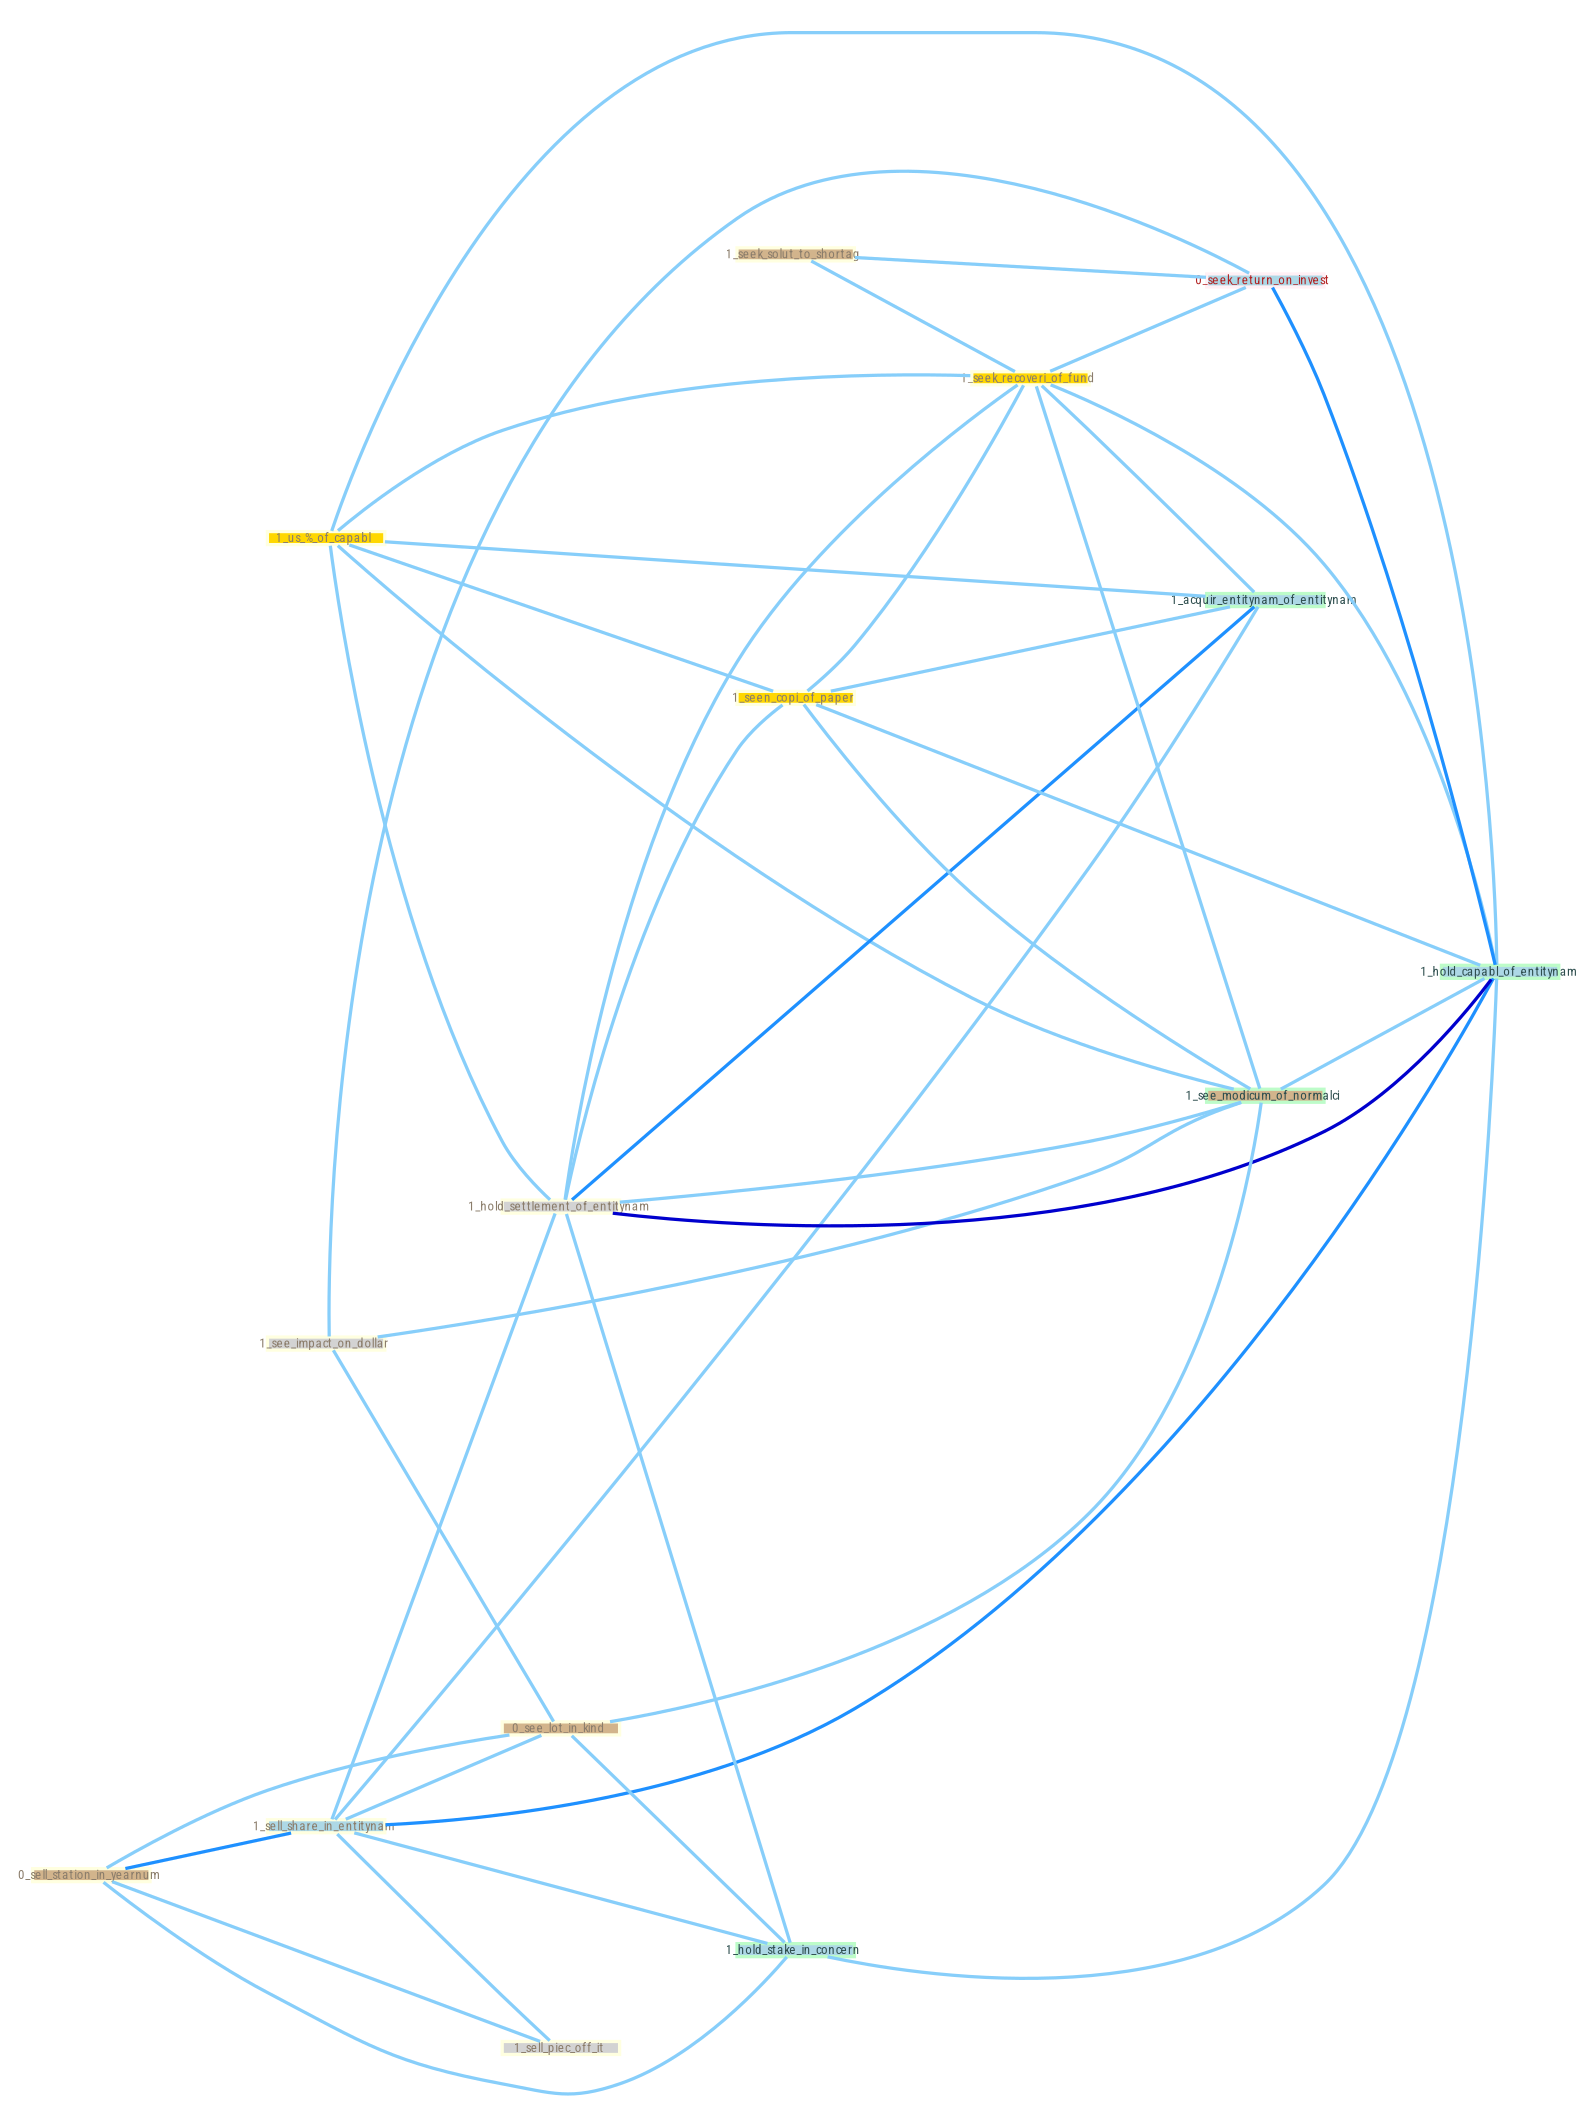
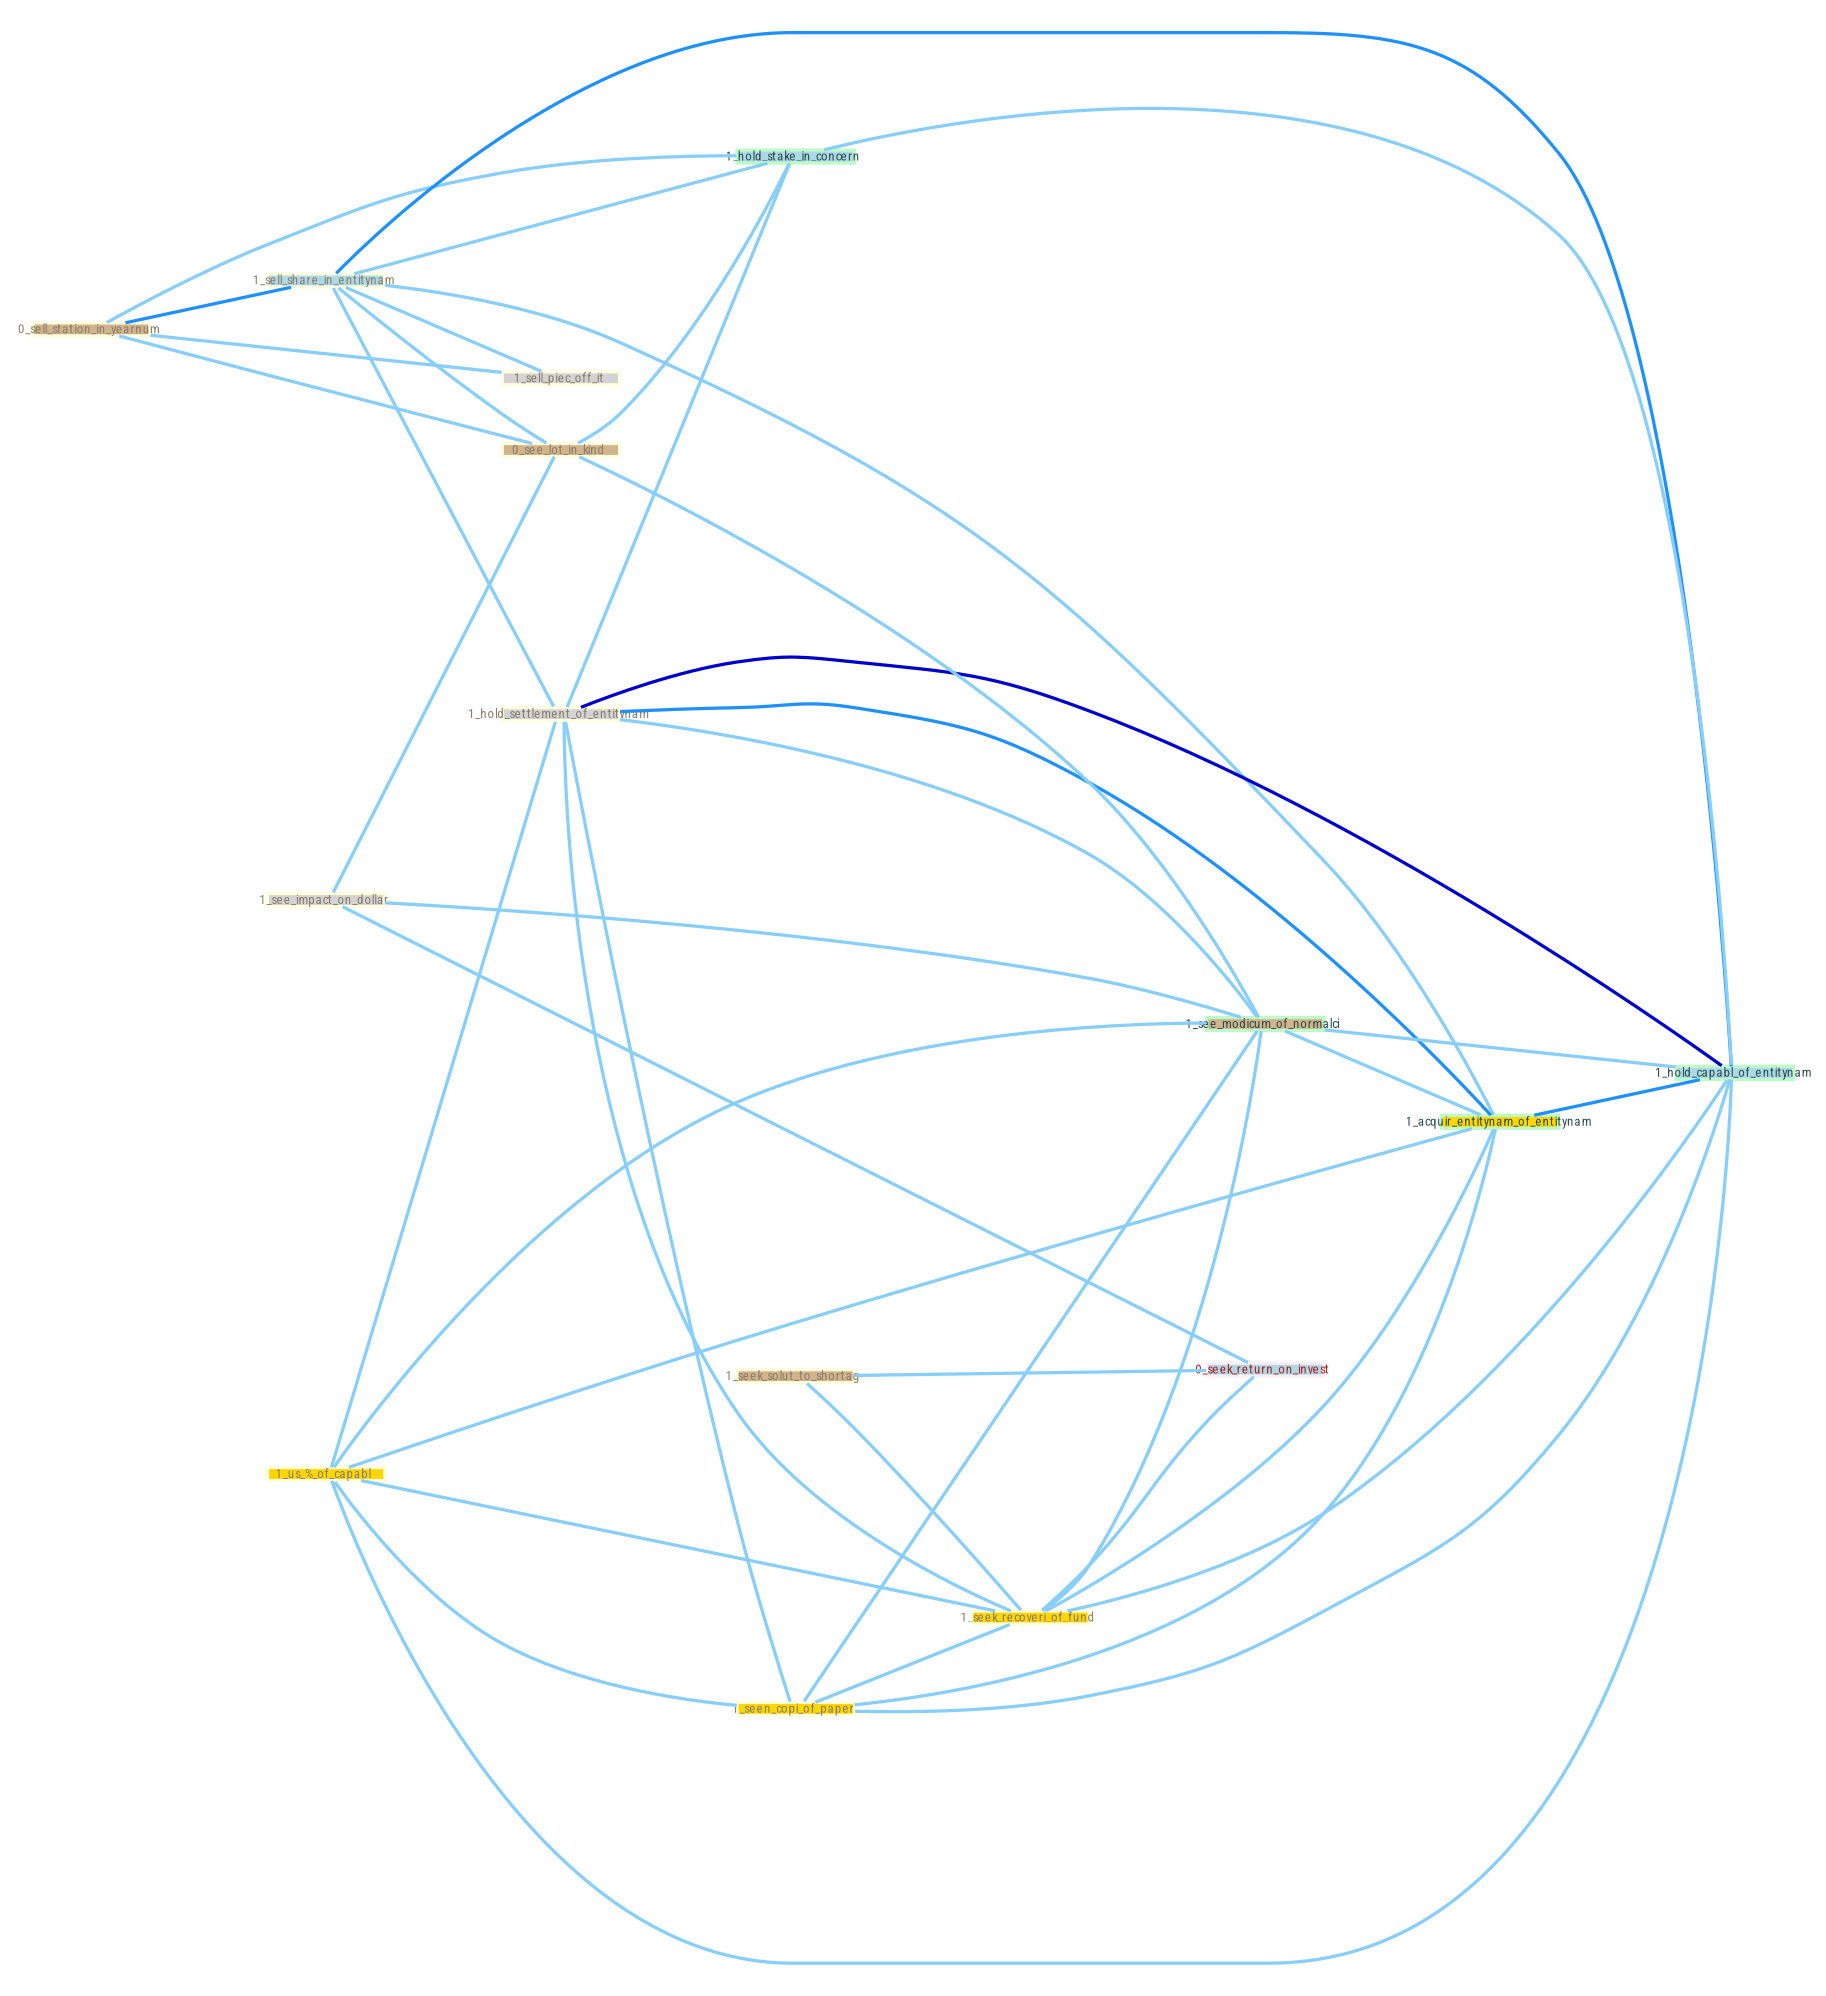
node "1_acquir_entitynam_of_entitynam": fillcolor lightblue -> gold
edge "0_seek_return_on_invest" -- "1_hold_capabl_of_entitynam": now "1_acquir_entitynam_of_entitynam" -- "1_hold_capabl_of_entitynam"
edge "1_see_modicum_of_normalci" -- "1_acquir_entitynam_of_entitynam": added
